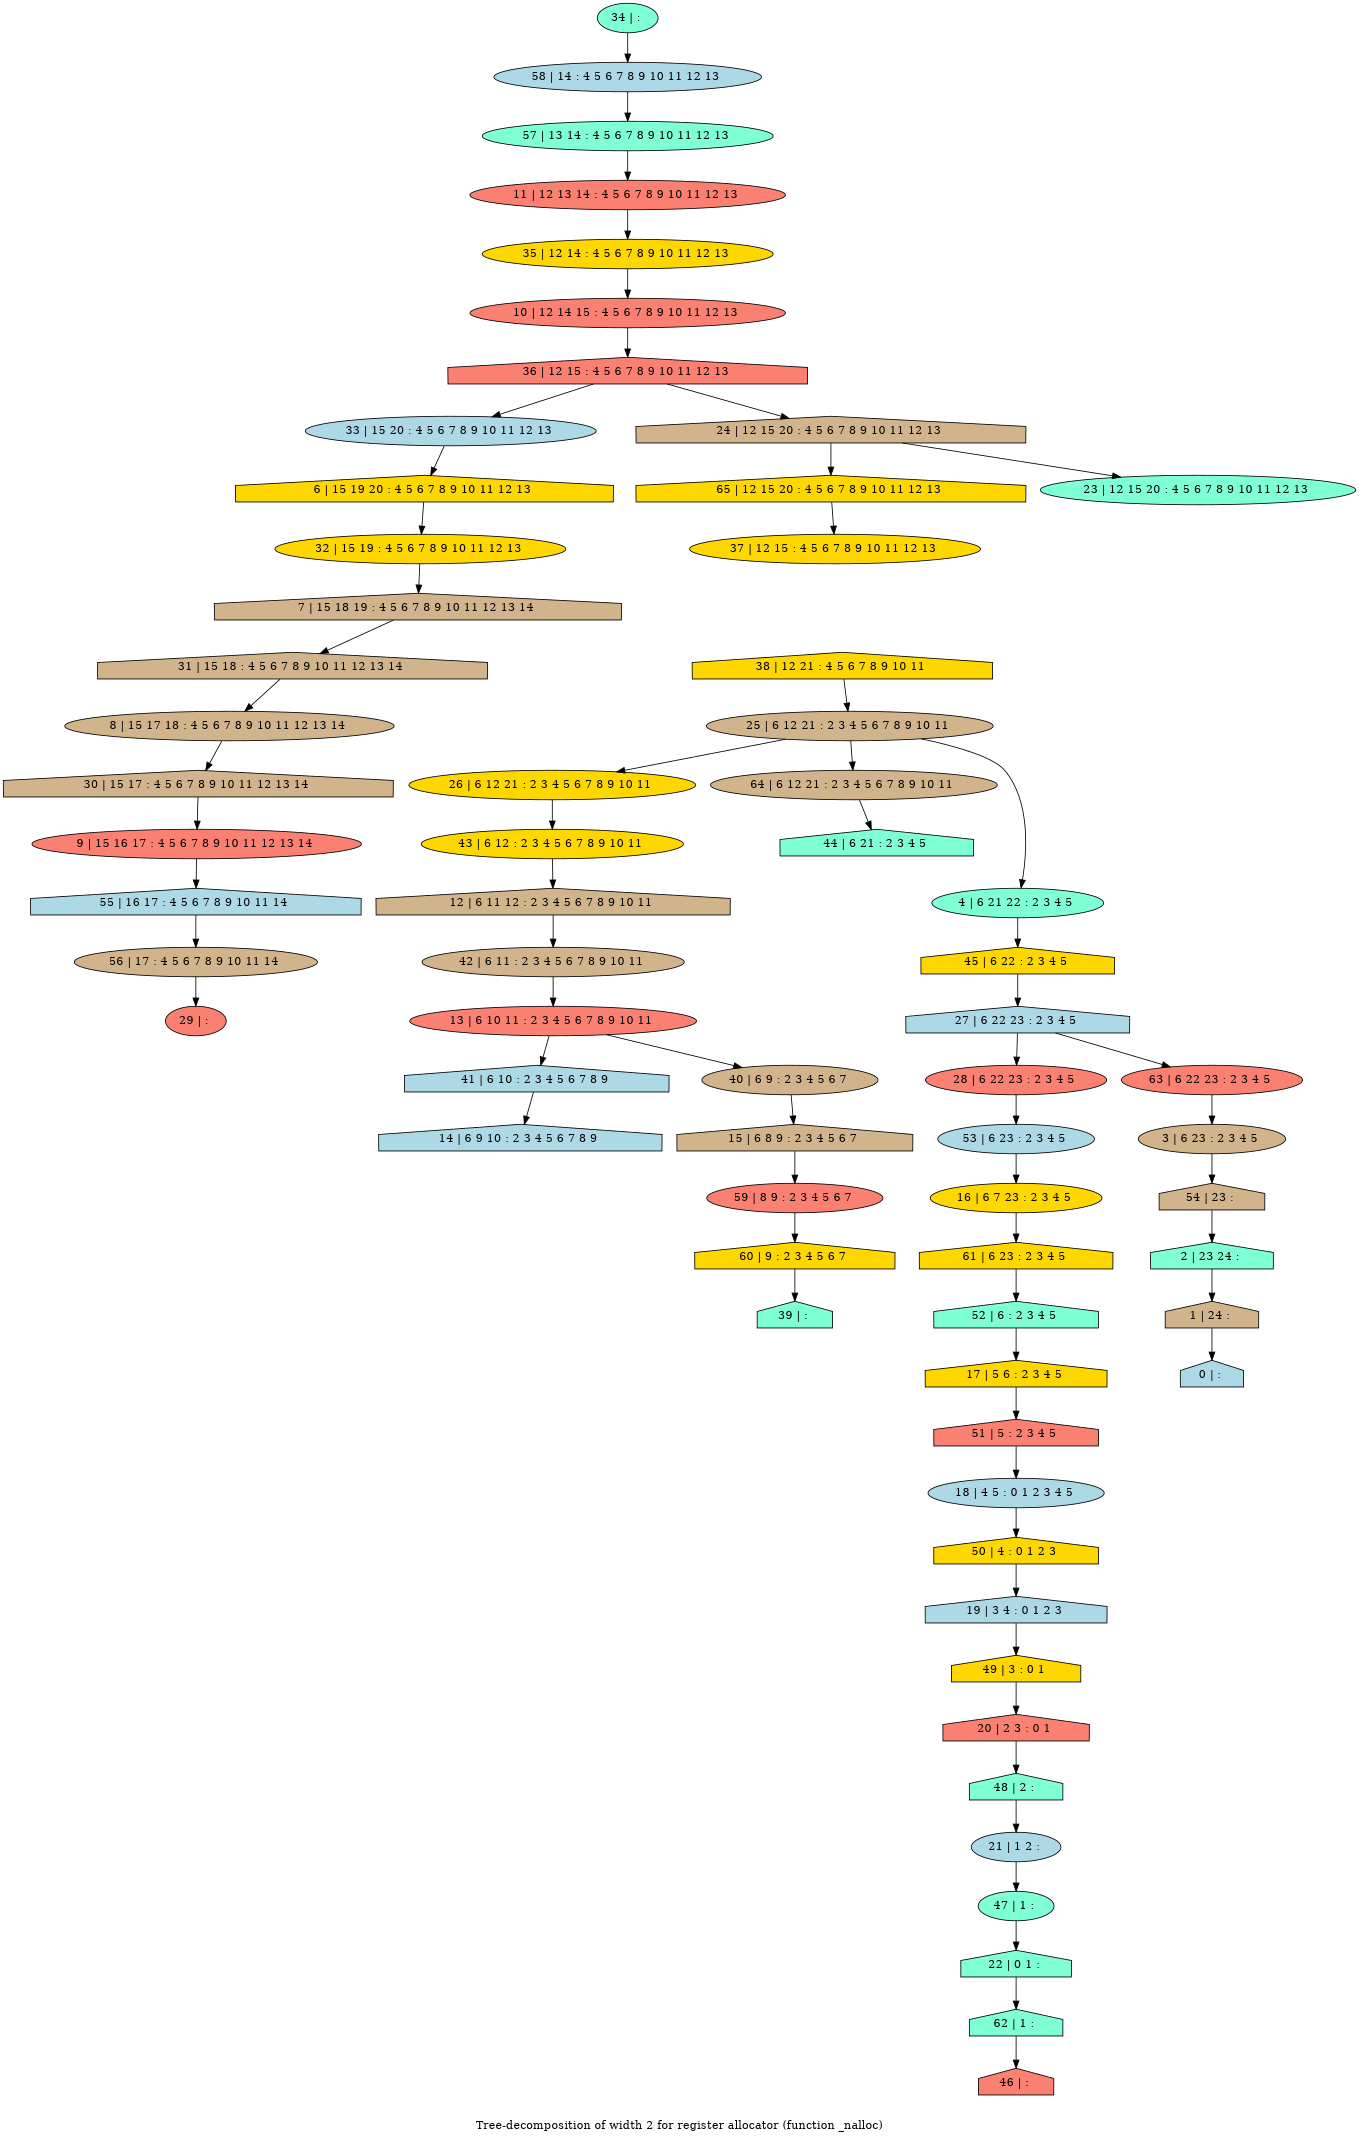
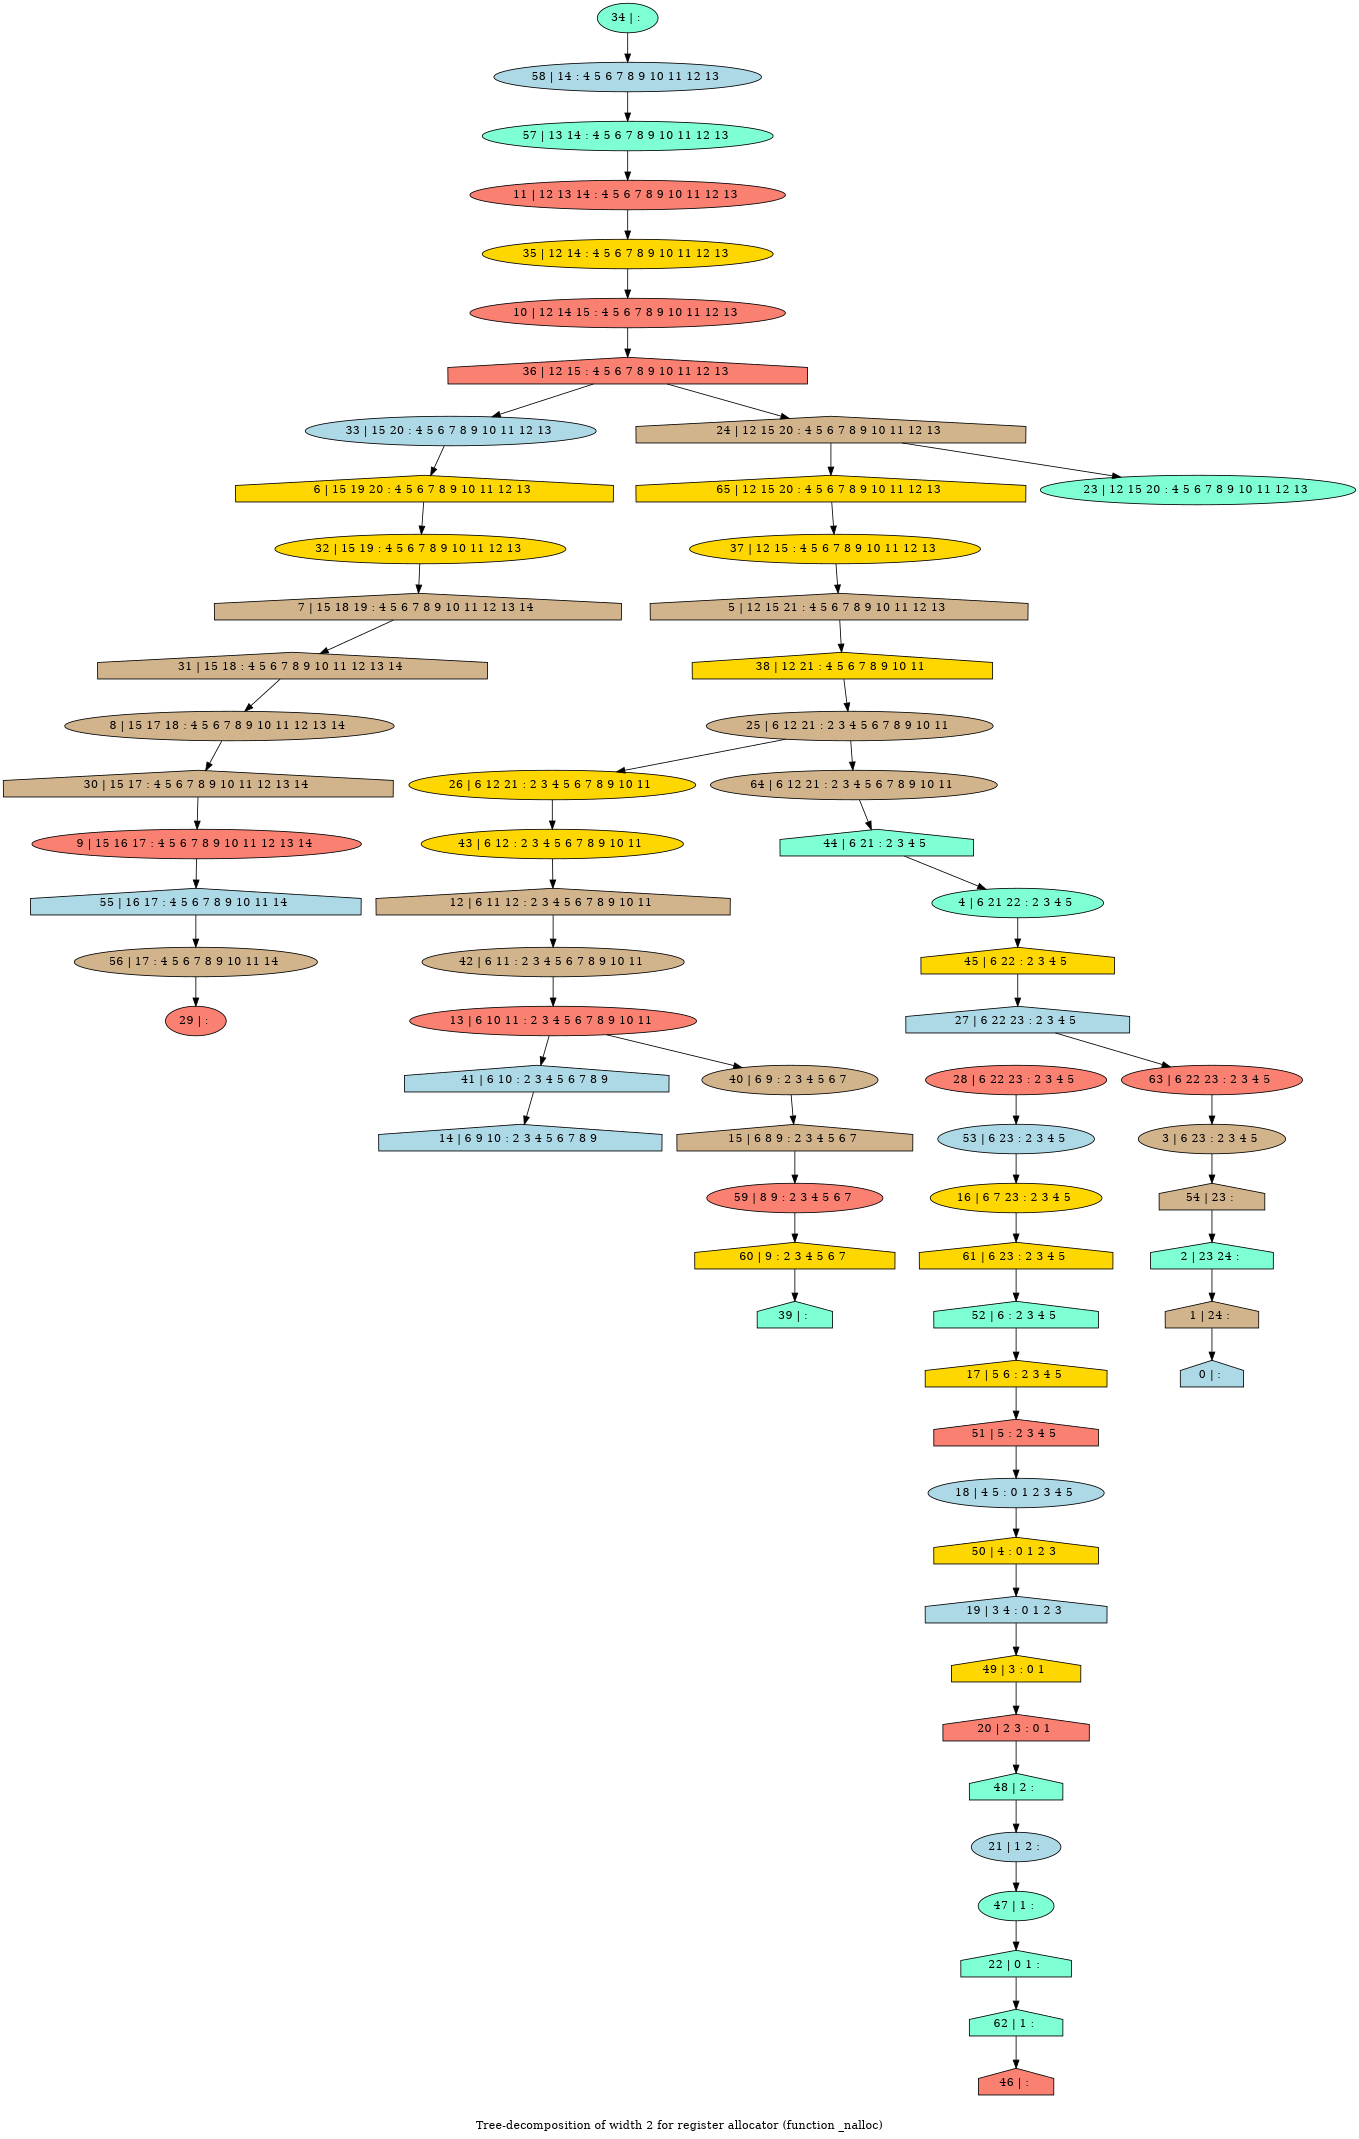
node "5 | 12 15 21 : 4 5 6 7 8 9 10 11 12 13": added
edge "25 | 6 12 21 : 2 3 4 5 6 7 8 9 10 11" -> "4 | 6 21 22 : 2 3 4 5": now "44 | 6 21 : 2 3 4 5" -> "4 | 6 21 22 : 2 3 4 5"
edge "27 | 6 22 23 : 2 3 4 5" -> "28 | 6 22 23 : 2 3 4 5": removed
